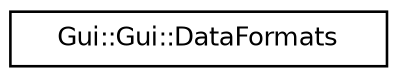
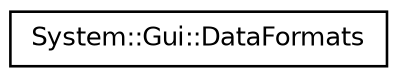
node "Gui::Gui::DataFormats": label "Gui::Gui::DataFormats" -> "System::Gui::DataFormats"
